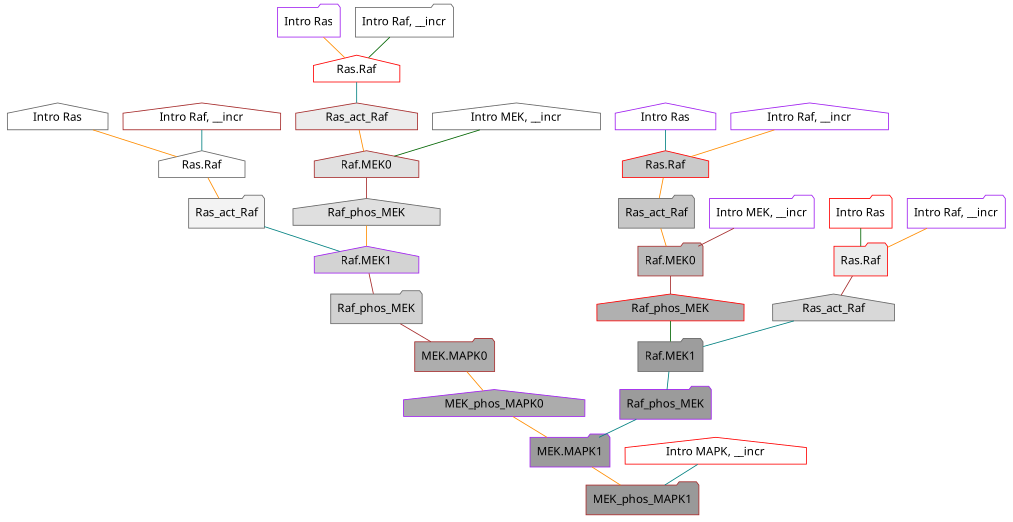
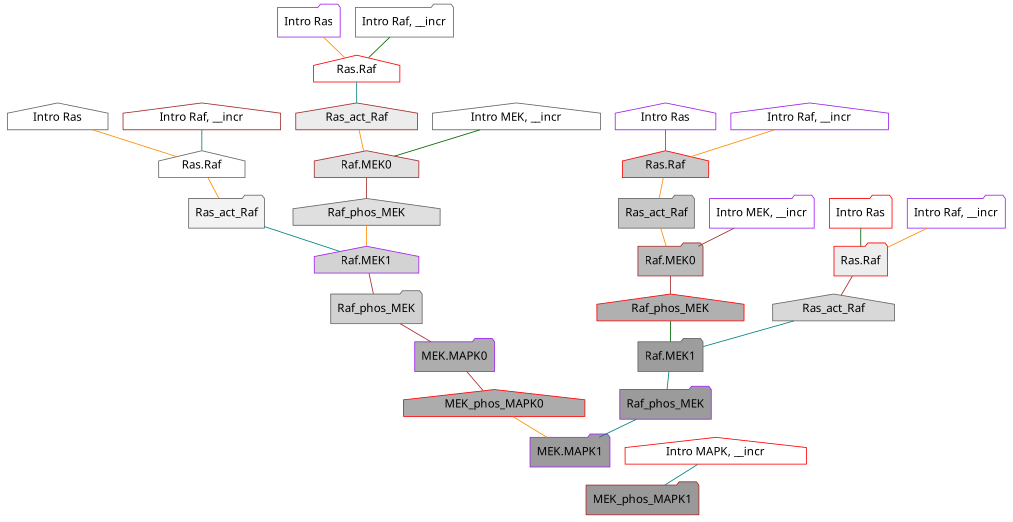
node "MEK.MAPK0": color brown -> purple
edge "MEK.MAPK0" -- "MEK_phos_MAPK0": color darkorange -> brown
node "MEK_phos_MAPK0": color purple -> red
edge "MEK.MAPK1" -- "MEK_phos_MAPK1": removed
